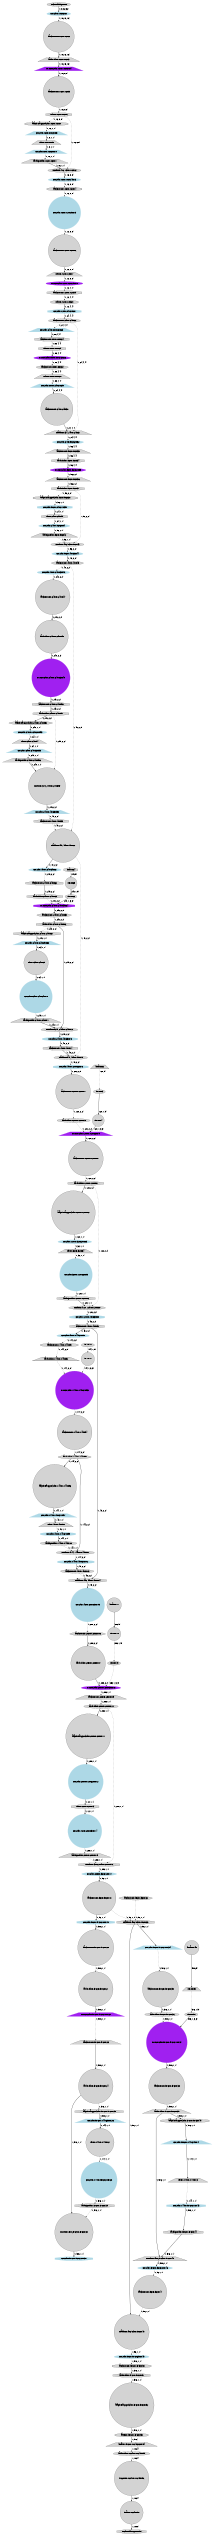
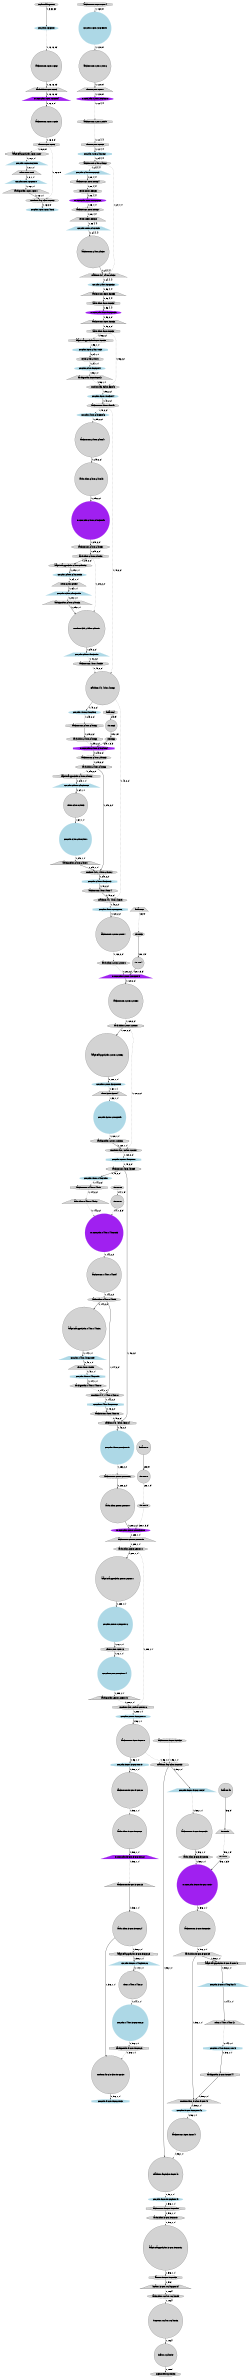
edge "conv2d_IW16_OW16_G14_#13" -> "batch_norm_IW16_OW16_#14": removed, label "(1, 16, 8, 8)"
